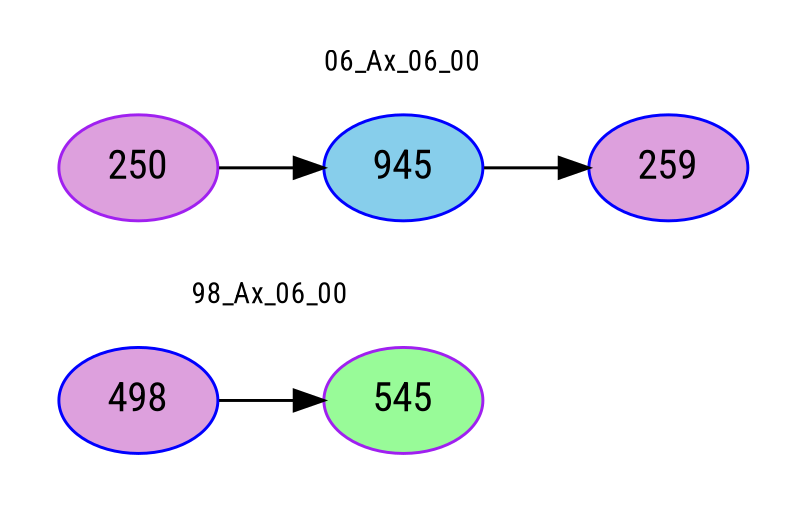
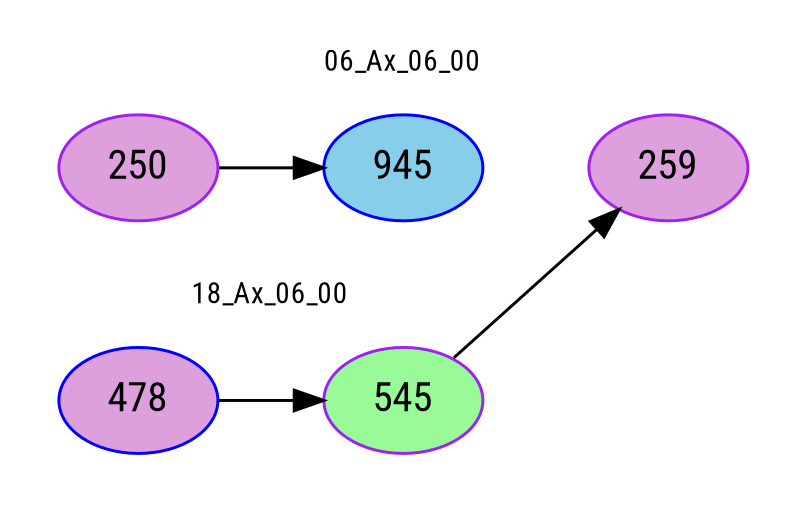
edge "945" -> "259": now "545" -> "259"
node "259": color blue -> purple
cluster "98_Ax_06_00": label "98_Ax_06_00" -> "18_Ax_06_00"
node "498": label "498" -> "478"
